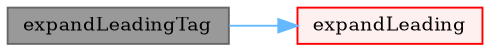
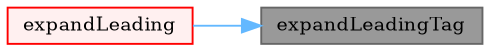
edge "expandLeadingTag" -> "expandLeading": reversed
